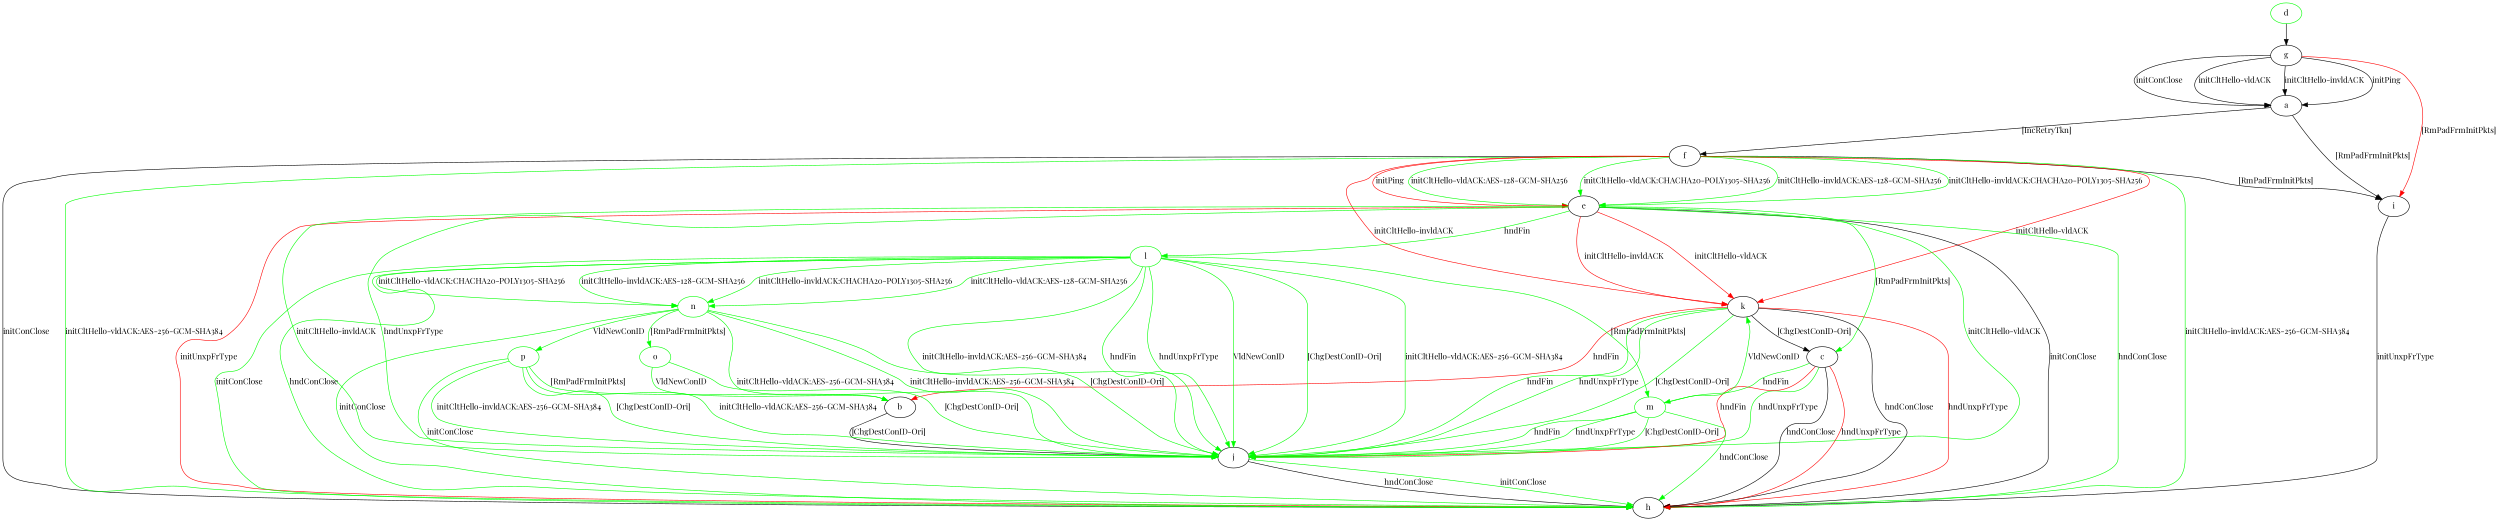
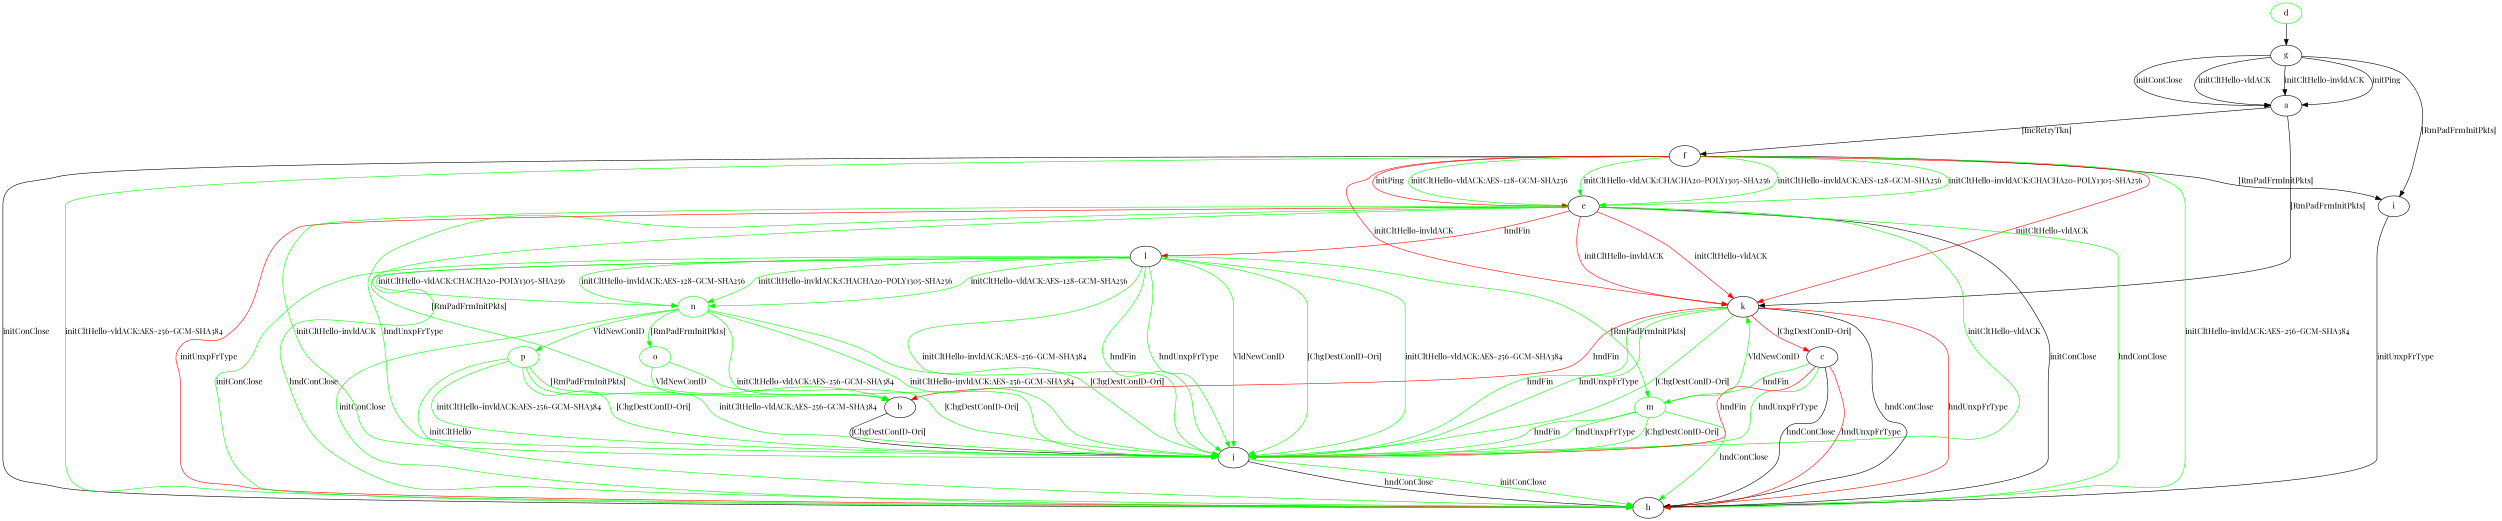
edge "g" -> "i": color red -> black
edge "a" -> "i": now "a" -> "k"
edge "e" -> "c": now "e" -> "b"
edge "e" -> "l": color green -> red
node "l": color green -> black
edge "k" -> "c": color black -> red
edge "p" -> "h": label "initConClose " -> "initCltHello "
